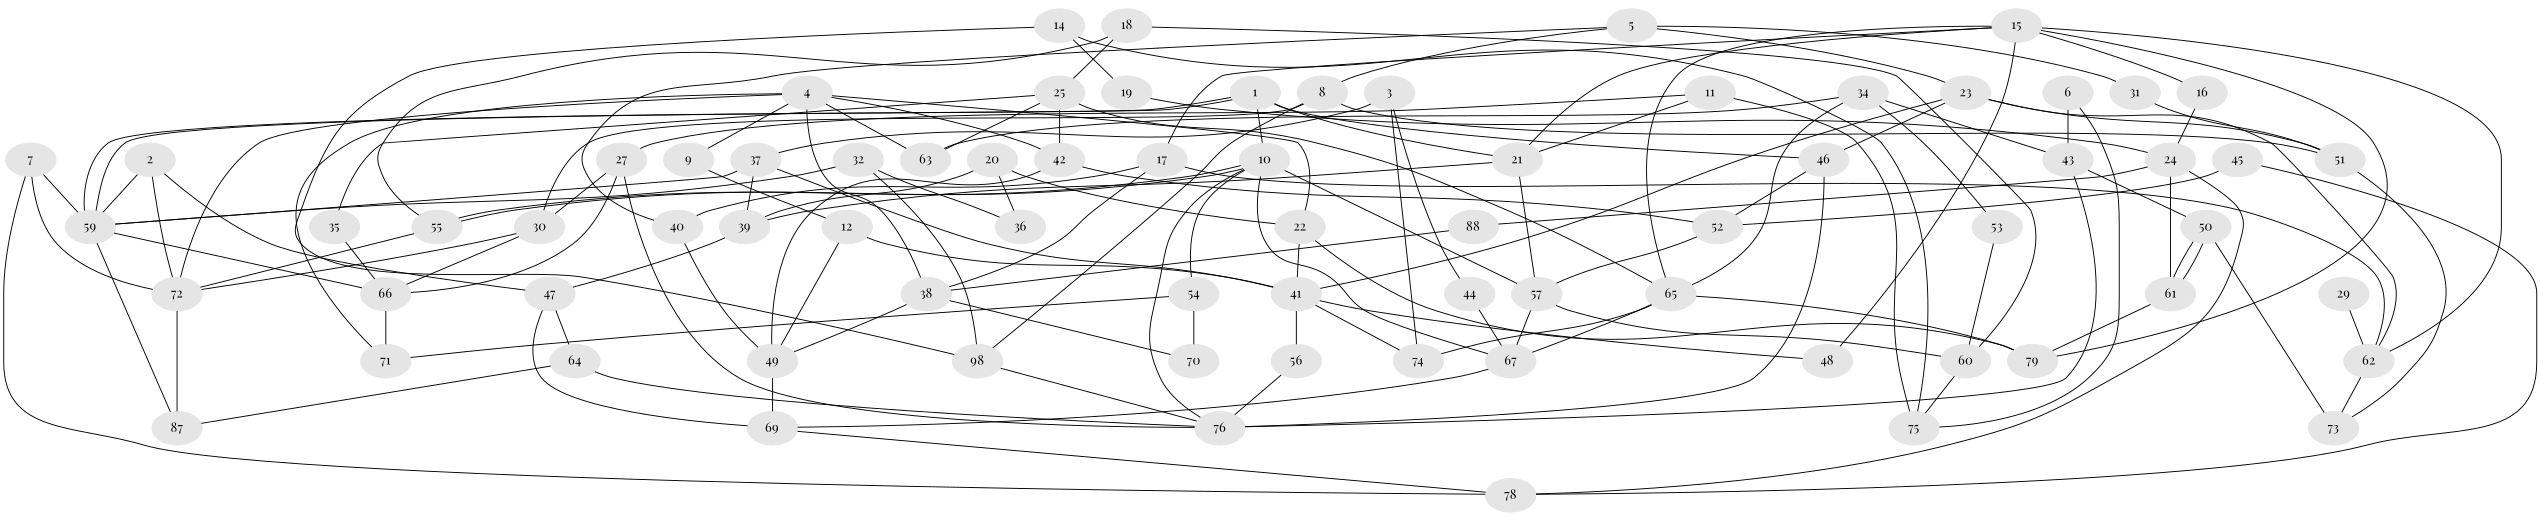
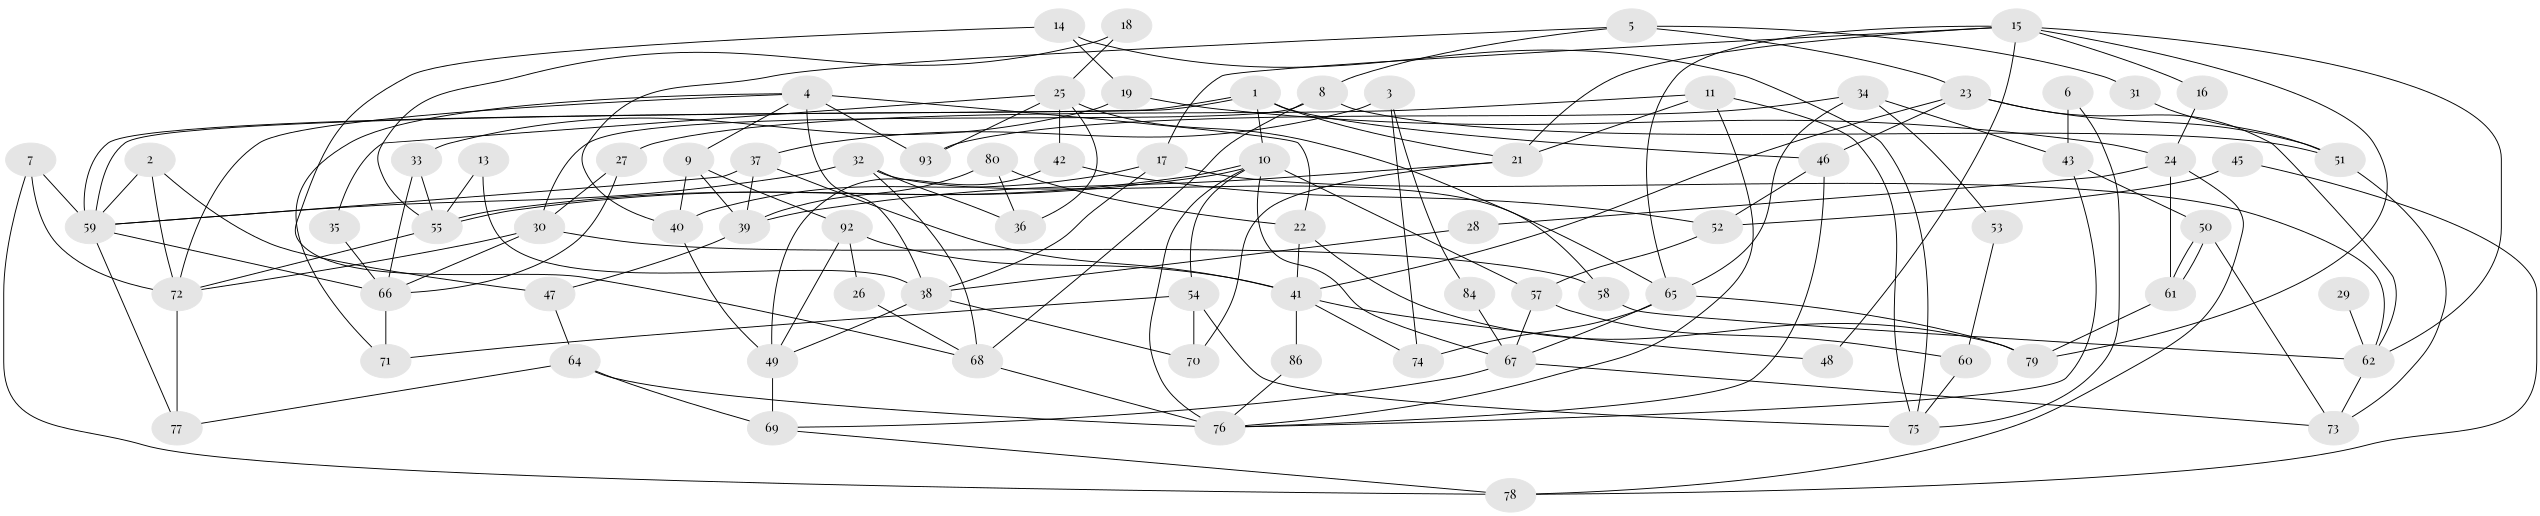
edge "18" -- "60": removed
edge "4" -- "42": removed
node "33": added
node "13": added
node "63": label "63" -> "93"
node "20": label "20" -> "80"
edge "25" -- "36": added
edge "9" -- "39": added
edge "9" -- "40": added
node "12": label "12" -> "92"
node "88": label "88" -> "28"
edge "21" -- "57": now "21" -- "70"
node "26": added
node "44": label "44" -> "84"
node "58": added
node "98": label "98" -> "68"
node "56": label "56" -> "86"
edge "27" -- "76": now "11" -- "76"
edge "67" -- "73": added
edge "47" -- "69": now "64" -- "69"
edge "54" -- "75": added
node "87": label "87" -> "77"
